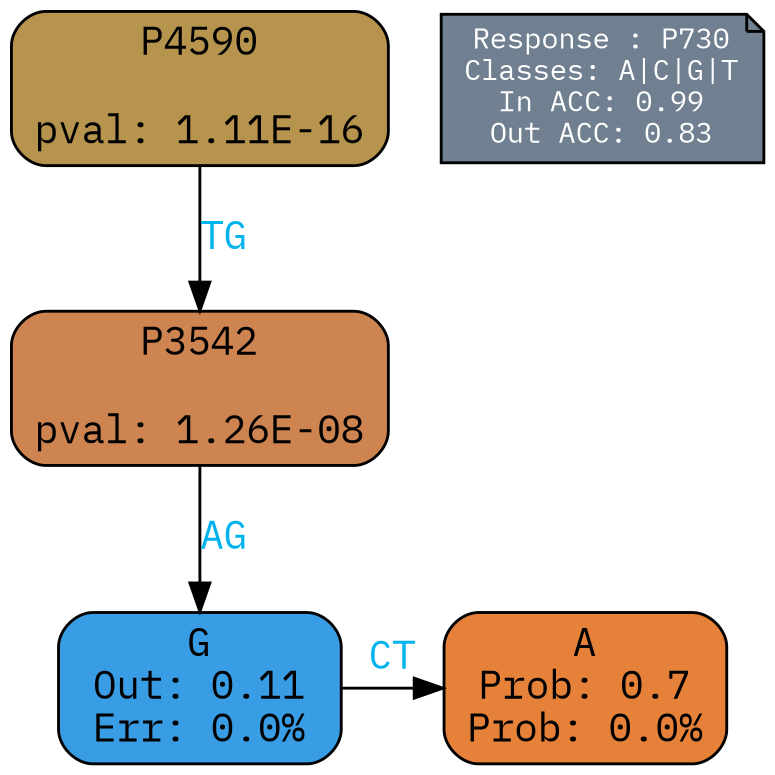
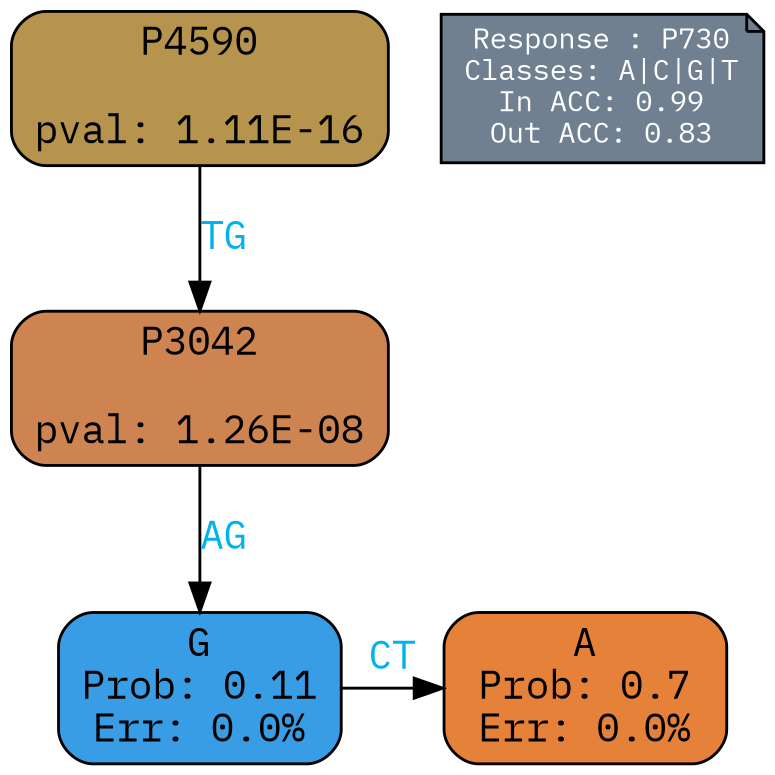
node "P3542 pval: 1.26E-08": label "P3542 pval: 1.26E-08" -> "P3042 pval: 1.26E-08"
node "G Out: 0.11 Err: 0.0%": label "G Out: 0.11 Err: 0.0%" -> "G Prob: 0.11 Err: 0.0%"
node "A Prob: 0.7 Prob: 0.0%": label "A Prob: 0.7 Prob: 0.0%" -> "A Prob: 0.7 Err: 0.0%"
